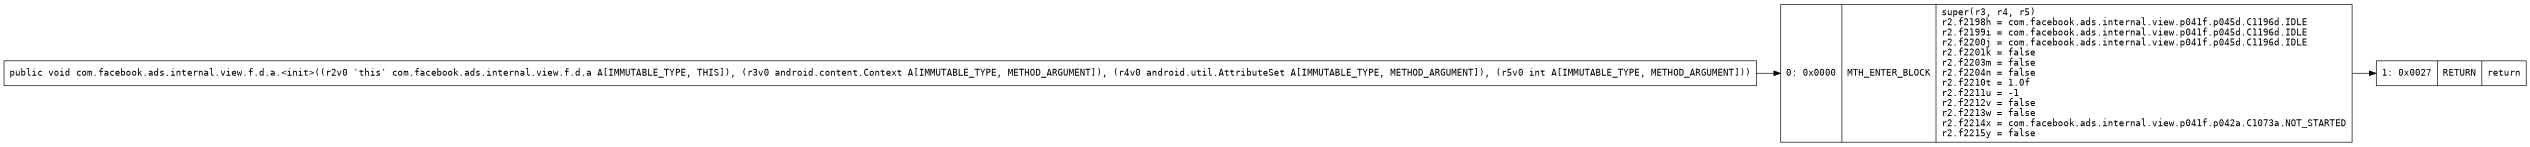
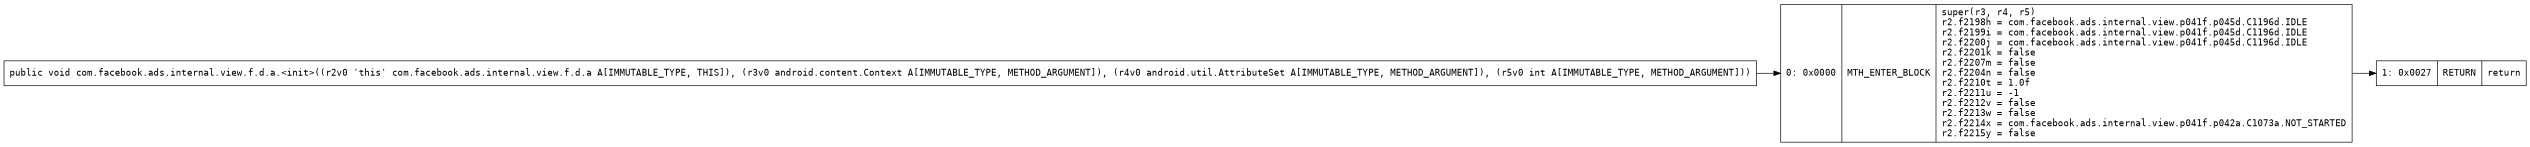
node "0: 0x0000": text "r2.f2203m = false" -> "r2.f2207m = false"
